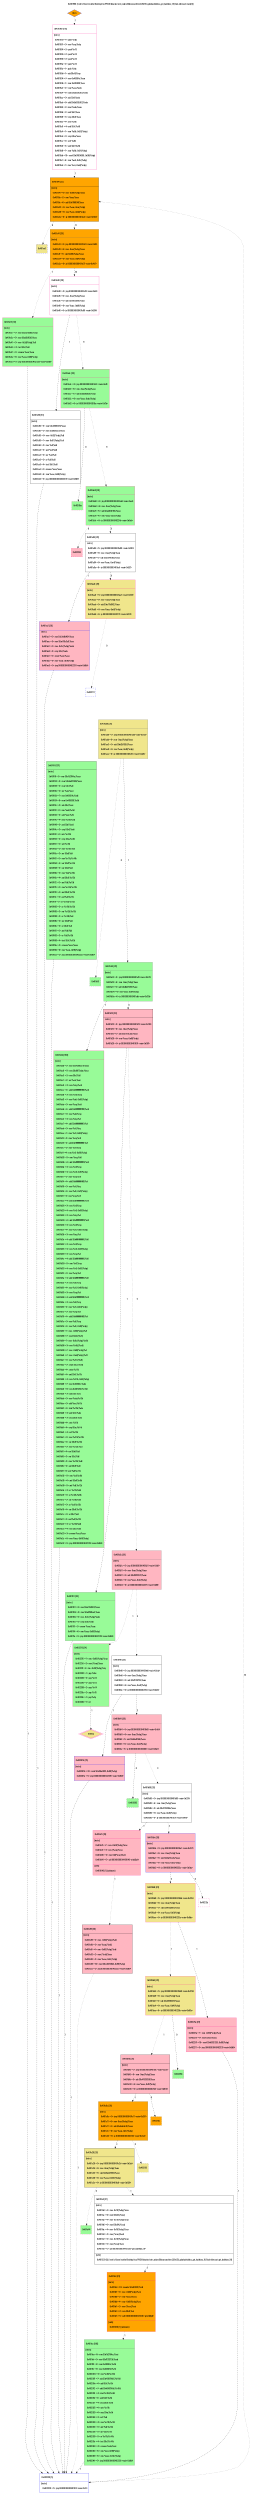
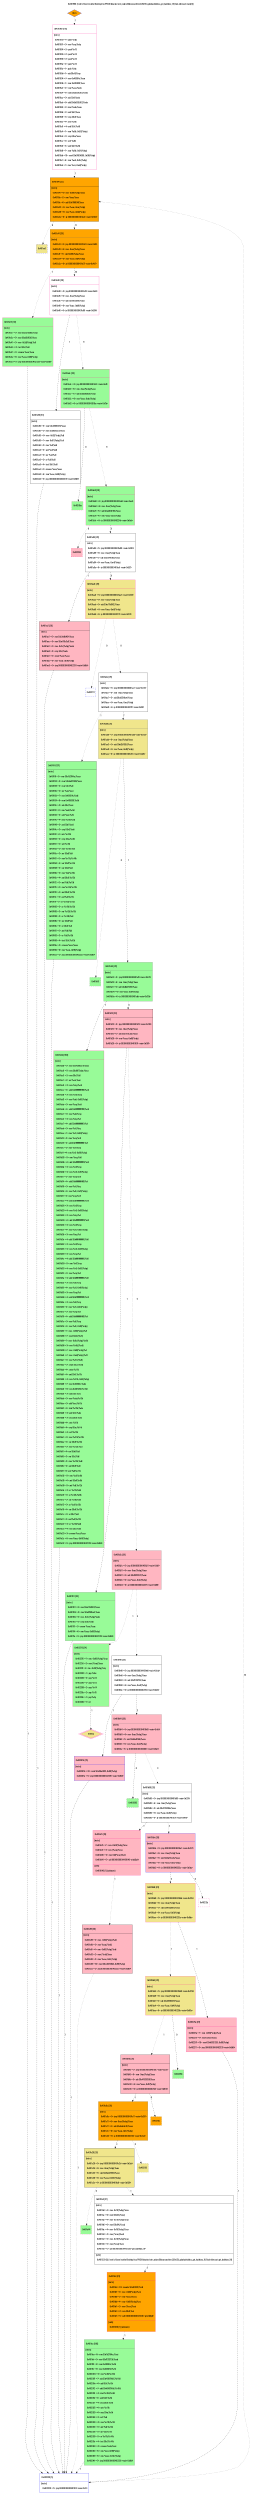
node "0x401ea7 [30]": color blue -> black
node "0x401abc [28]": added
